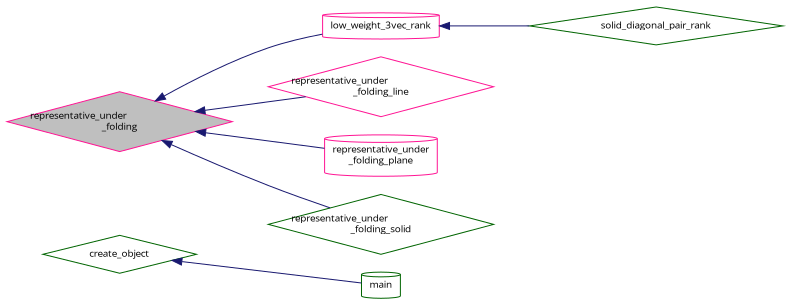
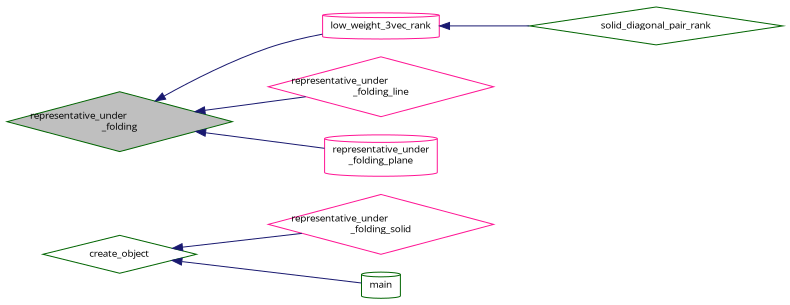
node "representative_under _folding": color deeppink -> darkgreen
edge "representative_under _folding_solid" -> "representative_under _folding": now "representative_under _folding_solid" -> "create_object"
node "representative_under _folding_solid": color darkgreen -> deeppink
